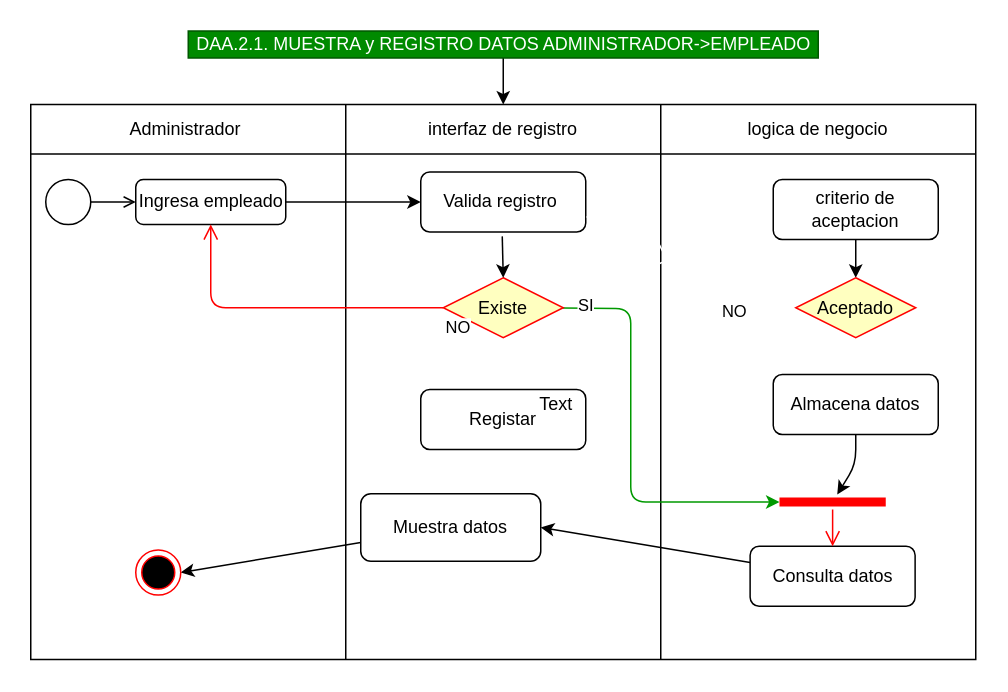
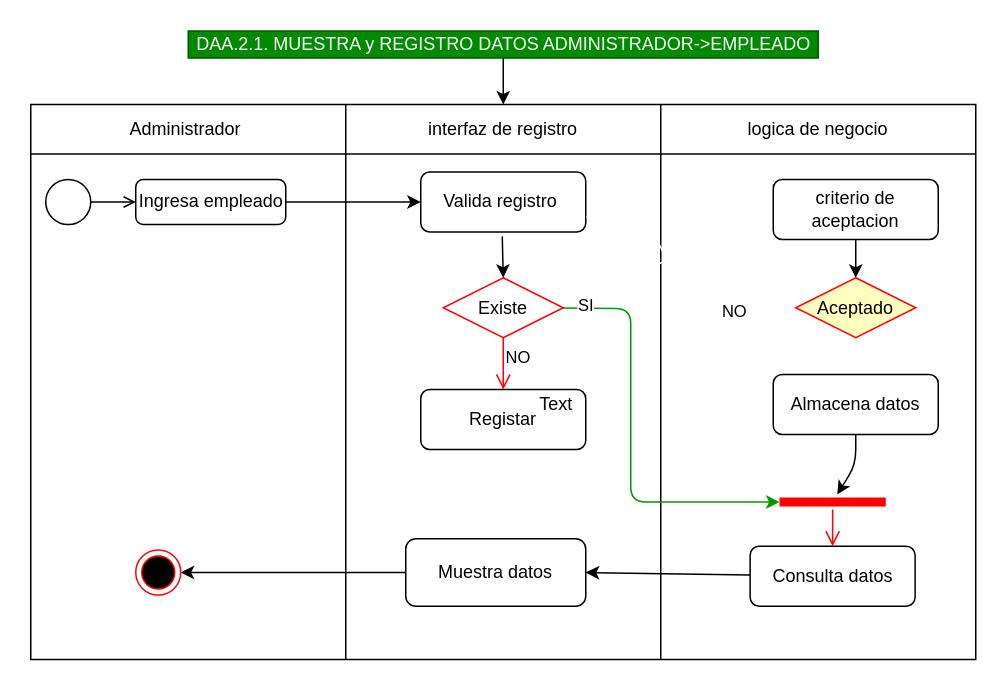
edge "Existe" -> "Ingresa empleado": now "Existe" -> "Registar"
node "Existe": fillcolor #ffffc0 -> #ffffff
node "Muestra datos": moved (451, 527) -> (496, 572)
